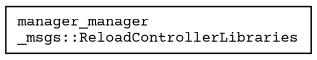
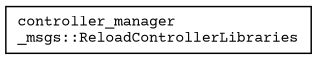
node "manager_manager _msgs::ReloadControllerLibraries": label "manager_manager _msgs::ReloadControllerLibraries" -> "controller_manager _msgs::ReloadControllerLibraries"
